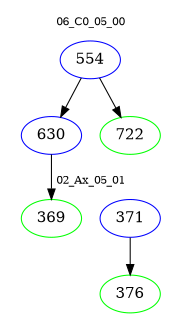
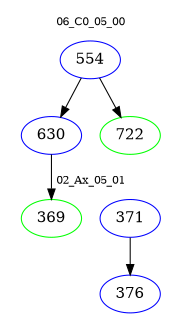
node "376": color green -> blue
